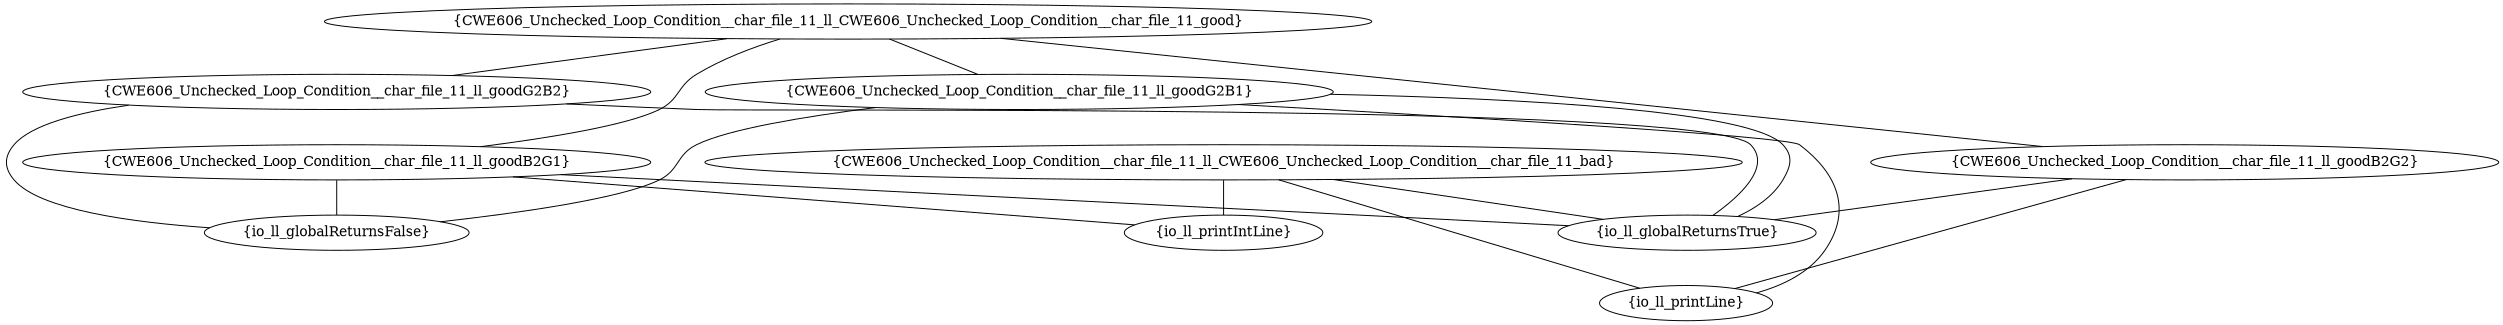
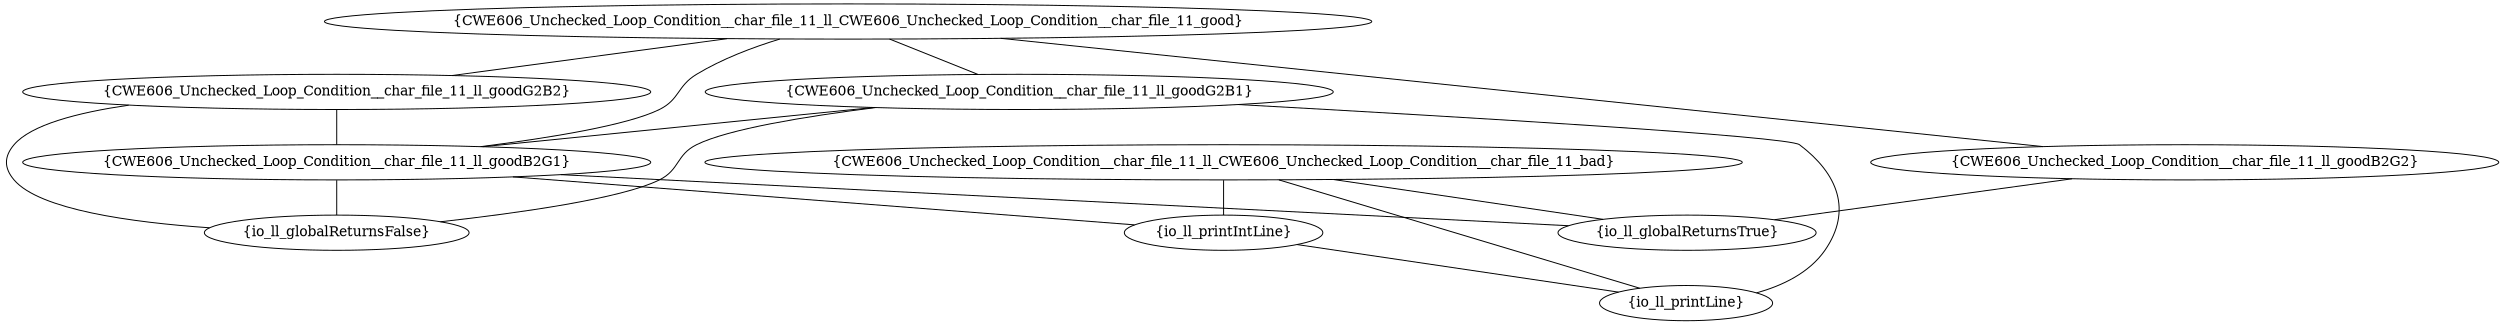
edge "{CWE606_Unchecked_Loop_Condition__char_file_11_ll_goodG2B1}" -- "{io_ll_globalReturnsTrue}": now "{CWE606_Unchecked_Loop_Condition__char_file_11_ll_goodG2B1}" -- "{CWE606_Unchecked_Loop_Condition__char_file_11_ll_goodB2G1}"
edge "{CWE606_Unchecked_Loop_Condition__char_file_11_ll_goodG2B2}" -- "{io_ll_globalReturnsTrue}": now "{CWE606_Unchecked_Loop_Condition__char_file_11_ll_goodG2B2}" -- "{CWE606_Unchecked_Loop_Condition__char_file_11_ll_goodB2G1}"
edge "{CWE606_Unchecked_Loop_Condition__char_file_11_ll_goodB2G2}" -- "{io_ll_printLine}": now "{io_ll_printIntLine}" -- "{io_ll_printLine}"
